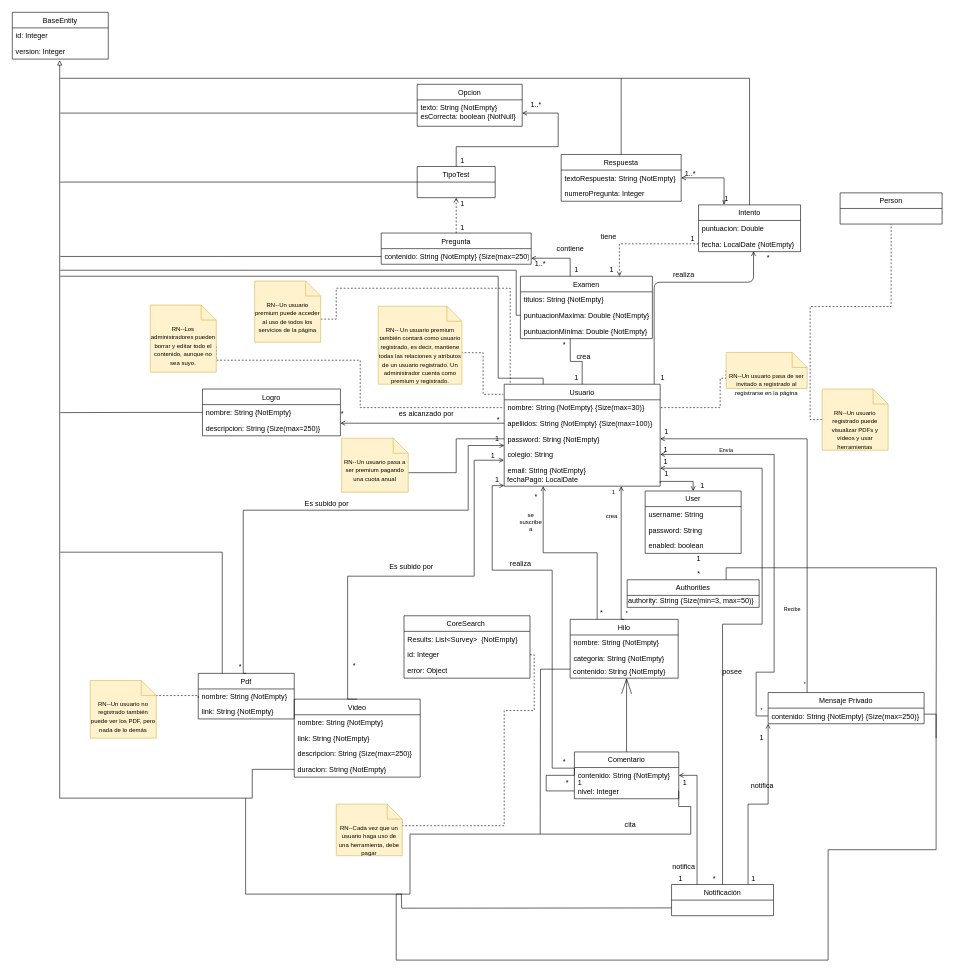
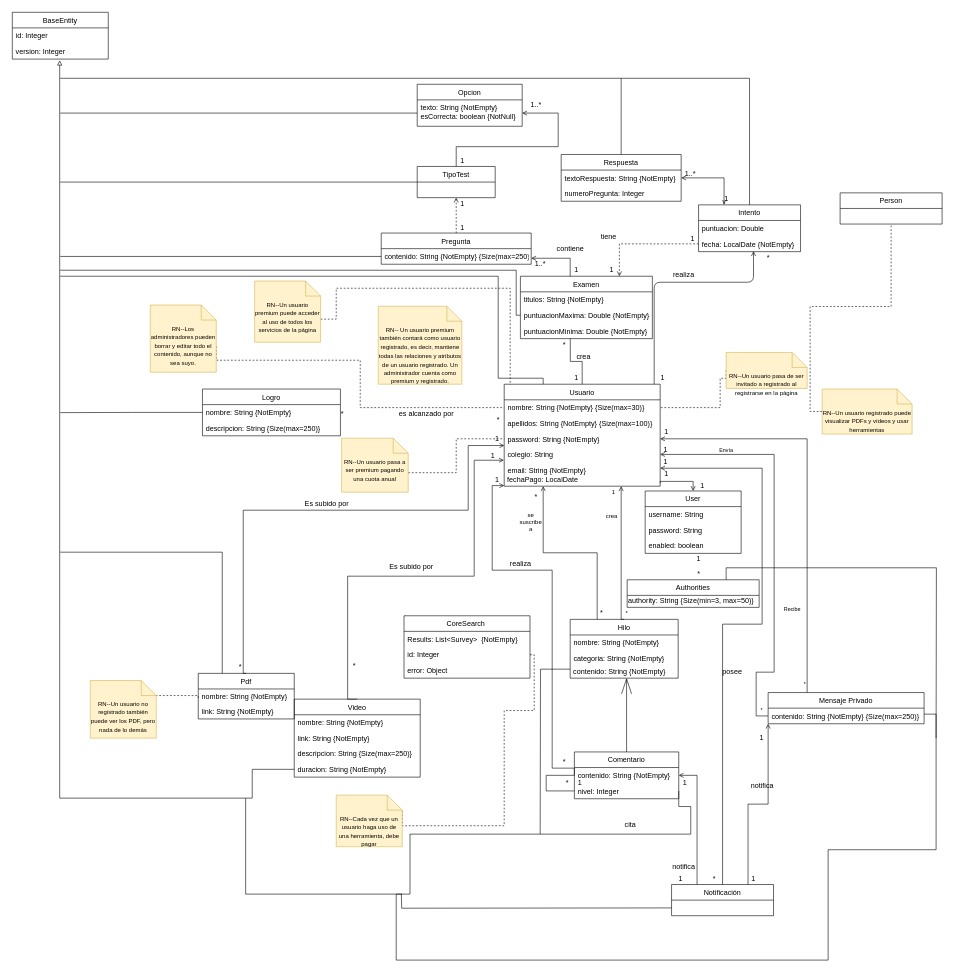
edge "RN-- Un usuario premium también contará como usuario registrado, es decir, mantiene todas las relaciones y atributos de un usuario registrado. Un administrador cuenta como premium y registrado." -- "Usuario": removed
node "RN--Un usuario registrado puede visualizar PDFs y vídeos y usar herramientas": size 66x61 -> 90x45
edge "apellidos: String {NotEmpty} {Size(max=100)}" -> "Logro": removed
edge "password: String {NotEmpty}" -- "RN--Un usuario pasa a ser premium pagando una cuota anual": style solid -> dashed
node "RN--Cada vez que un usuario haga uso de una herramienta, debe pagar": moved (369, 830) -> (369, 821)
